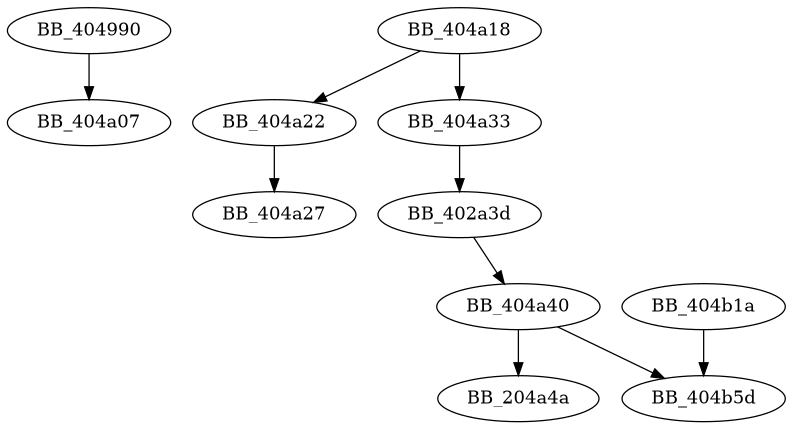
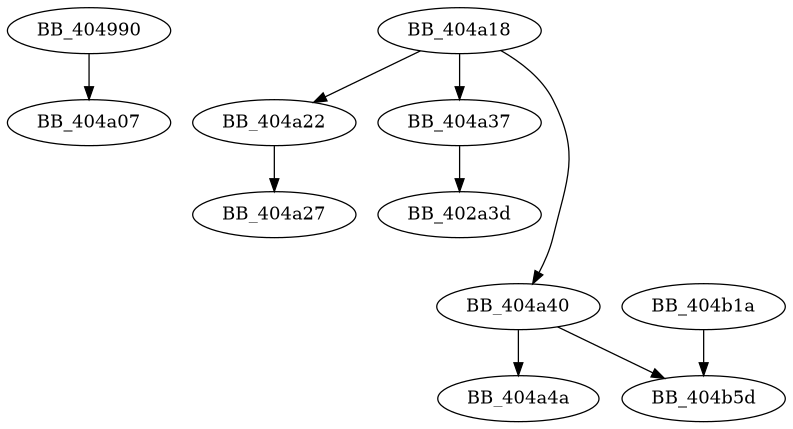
node "BB_404a33": label "BB_404a33" -> "BB_404a37"
edge "BB_402a3d" -> "BB_404a40": now "BB_404a18" -> "BB_404a40"
node "BB_204a4a": label "BB_204a4a" -> "BB_404a4a"
